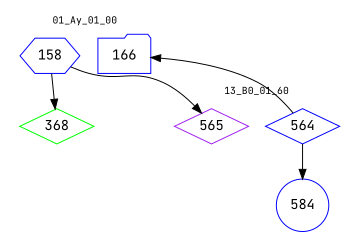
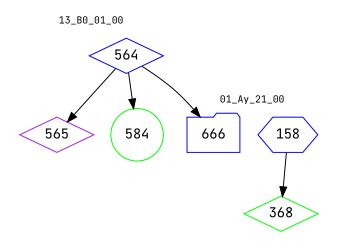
cluster "01_Ay_01_00": label "01_Ay_01_00" -> "01_Ay_21_00"
node "166": label "166" -> "666"
edge "158" -> "565": now "564" -> "565"
cluster "13_B0_01_60": label "13_B0_01_60" -> "13_B0_01_00"
node "584": color blue -> green
